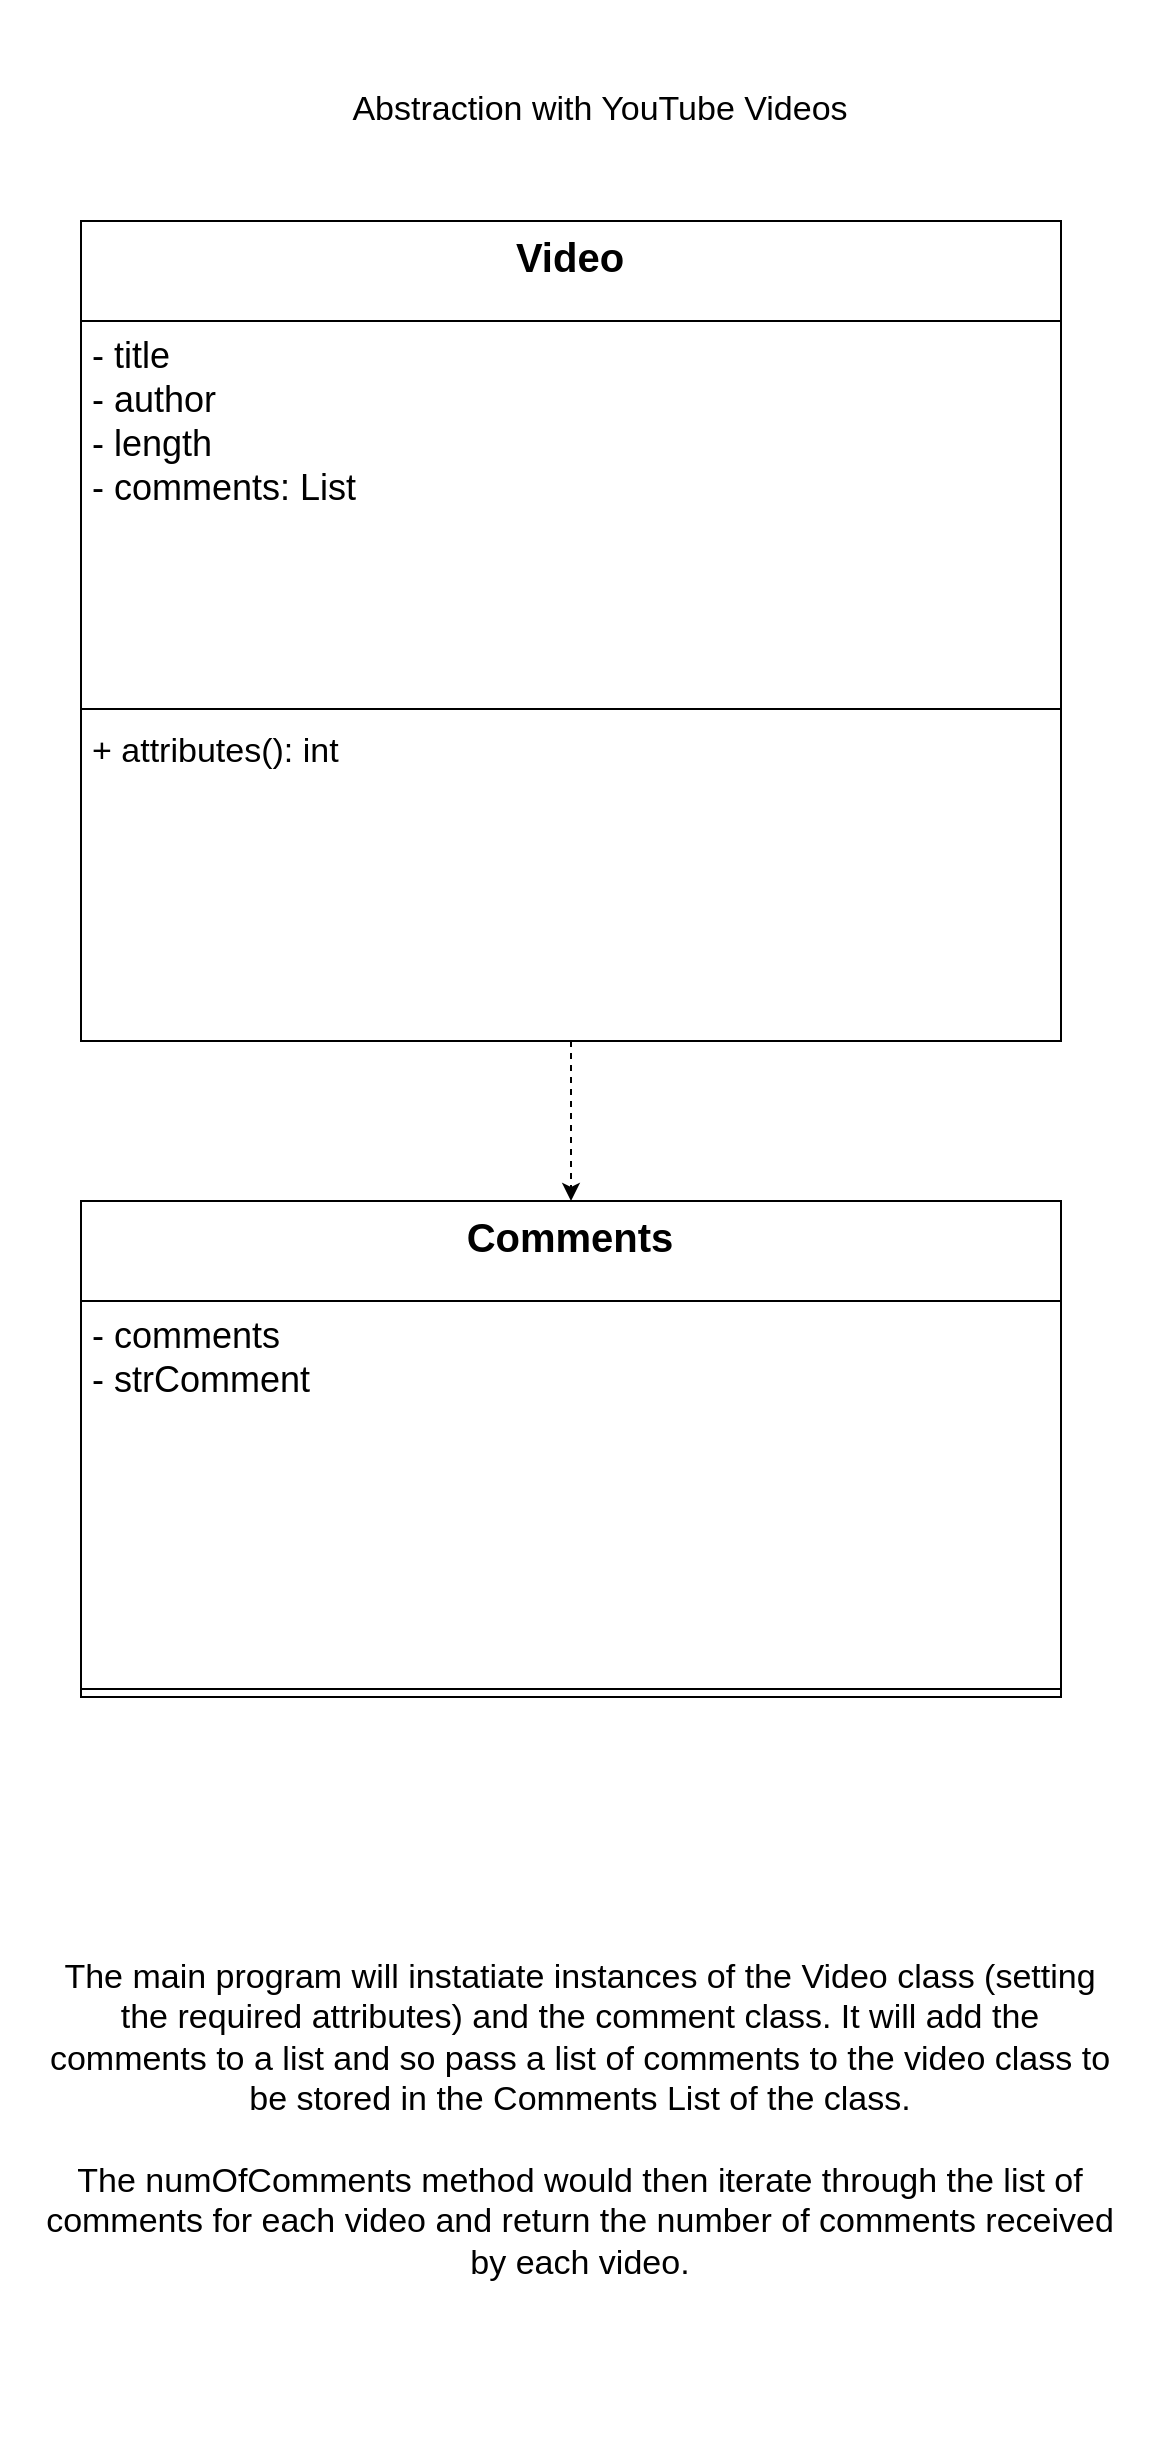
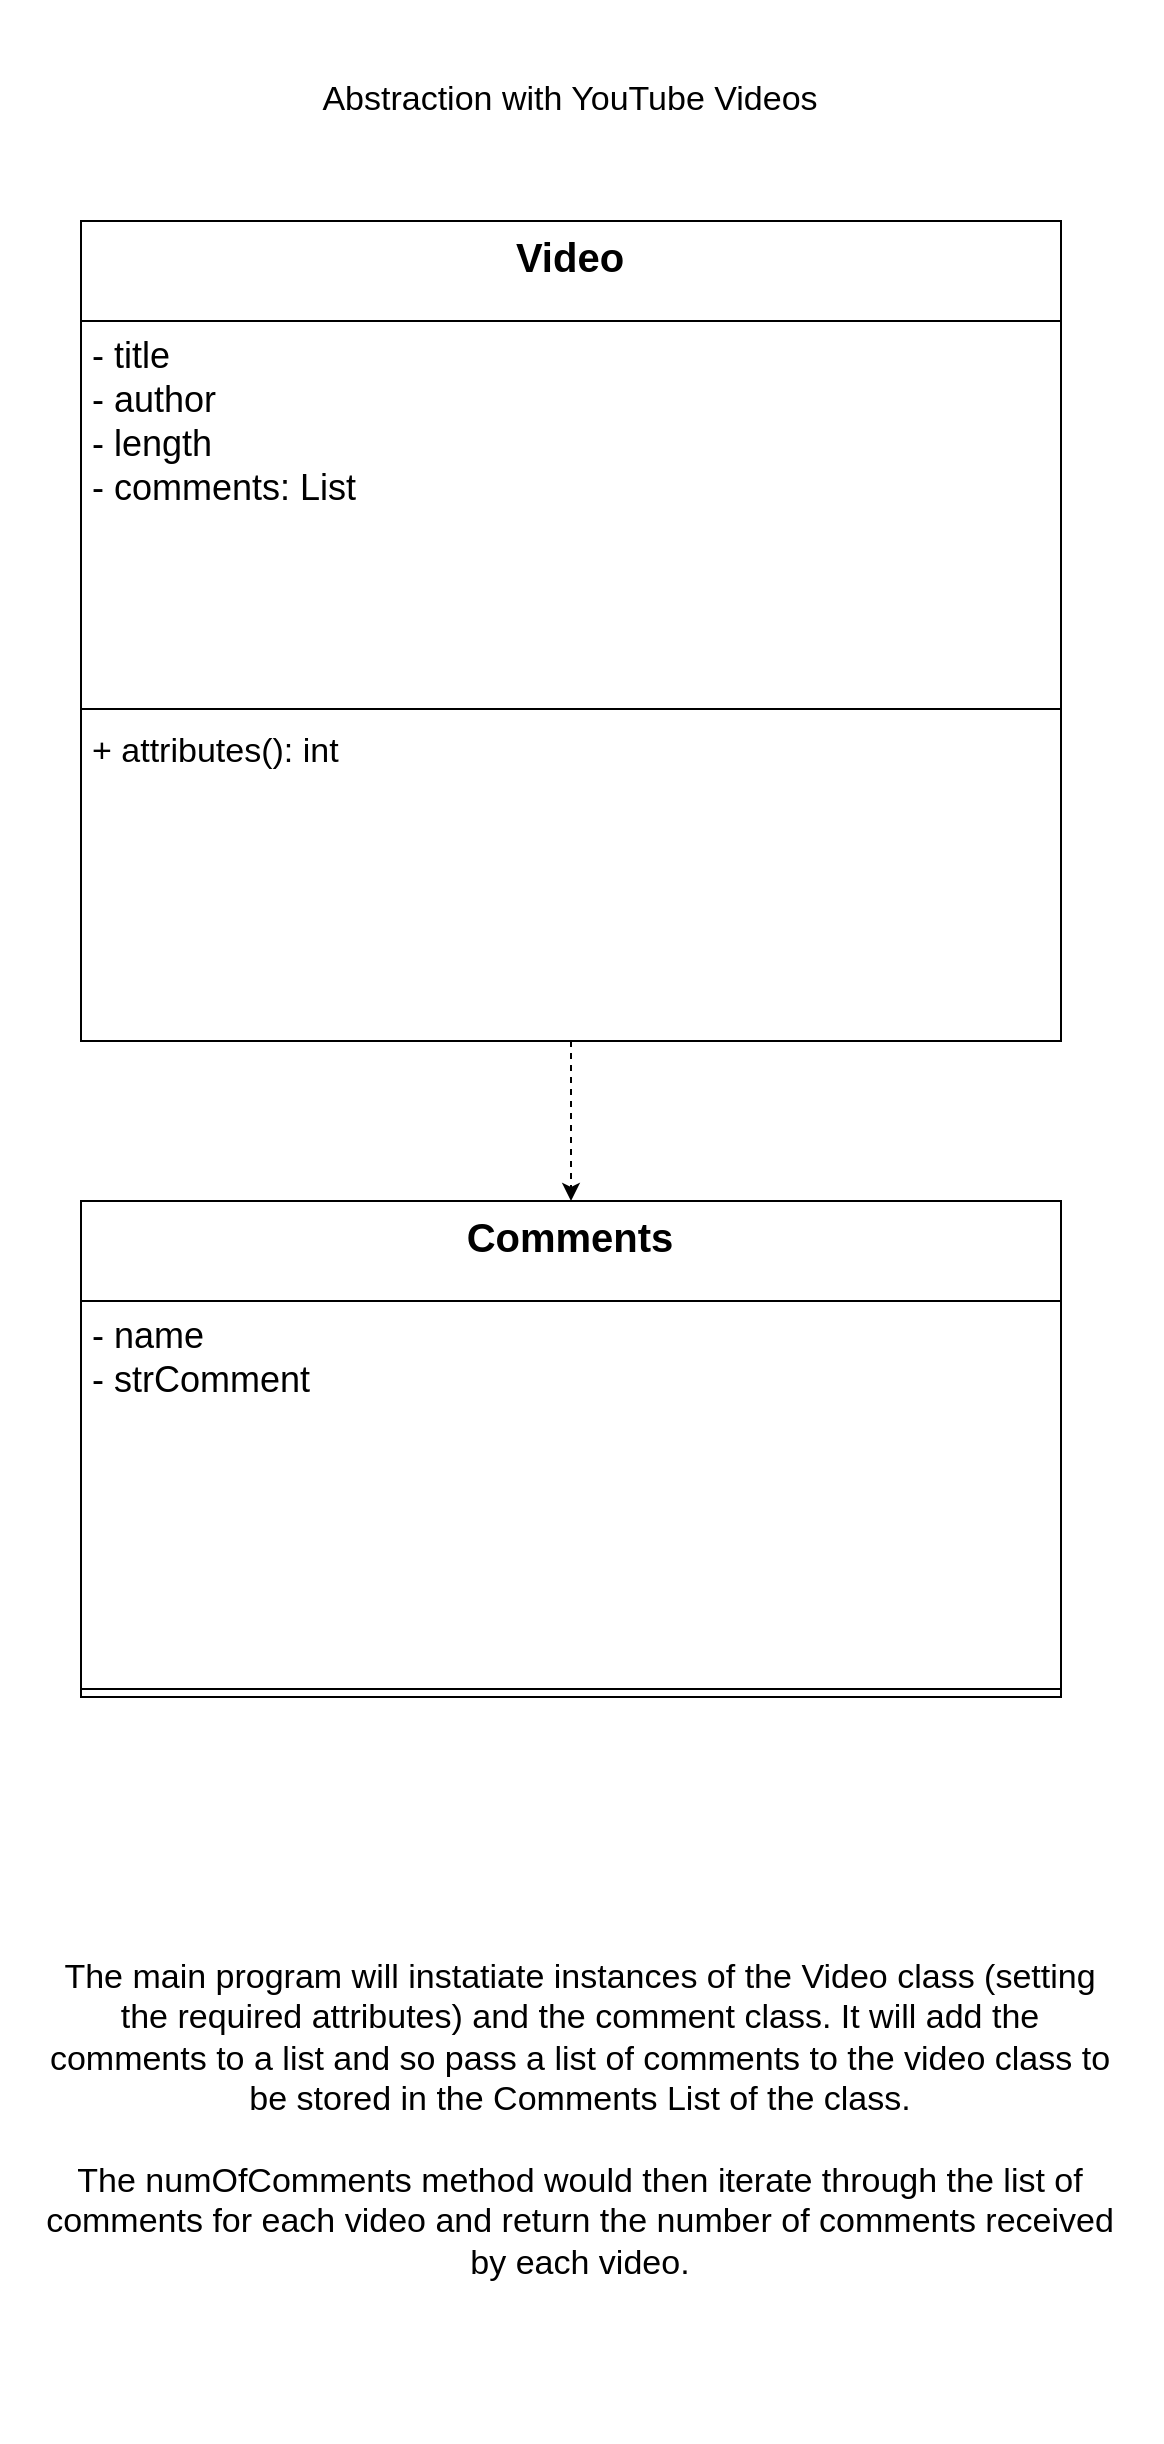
node "Abstraction with YouTube Videos": moved (601, 111) -> (571, 101)
node "- comments - strComment": label "- comments - strComment" -> "- name - strComment"
